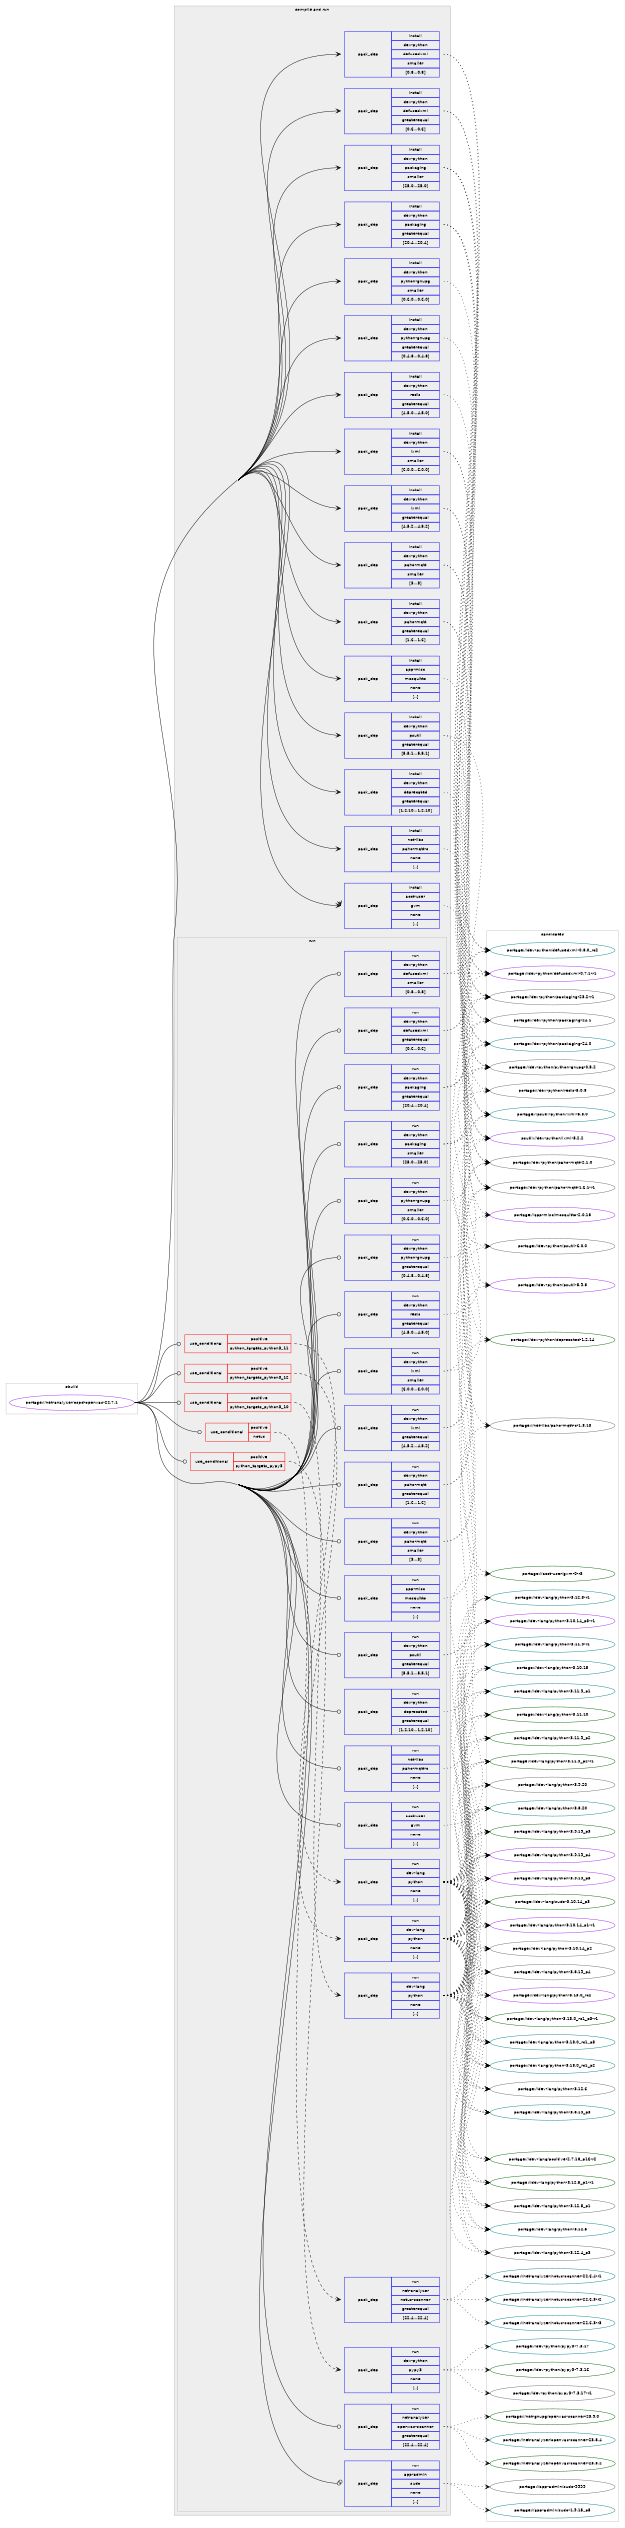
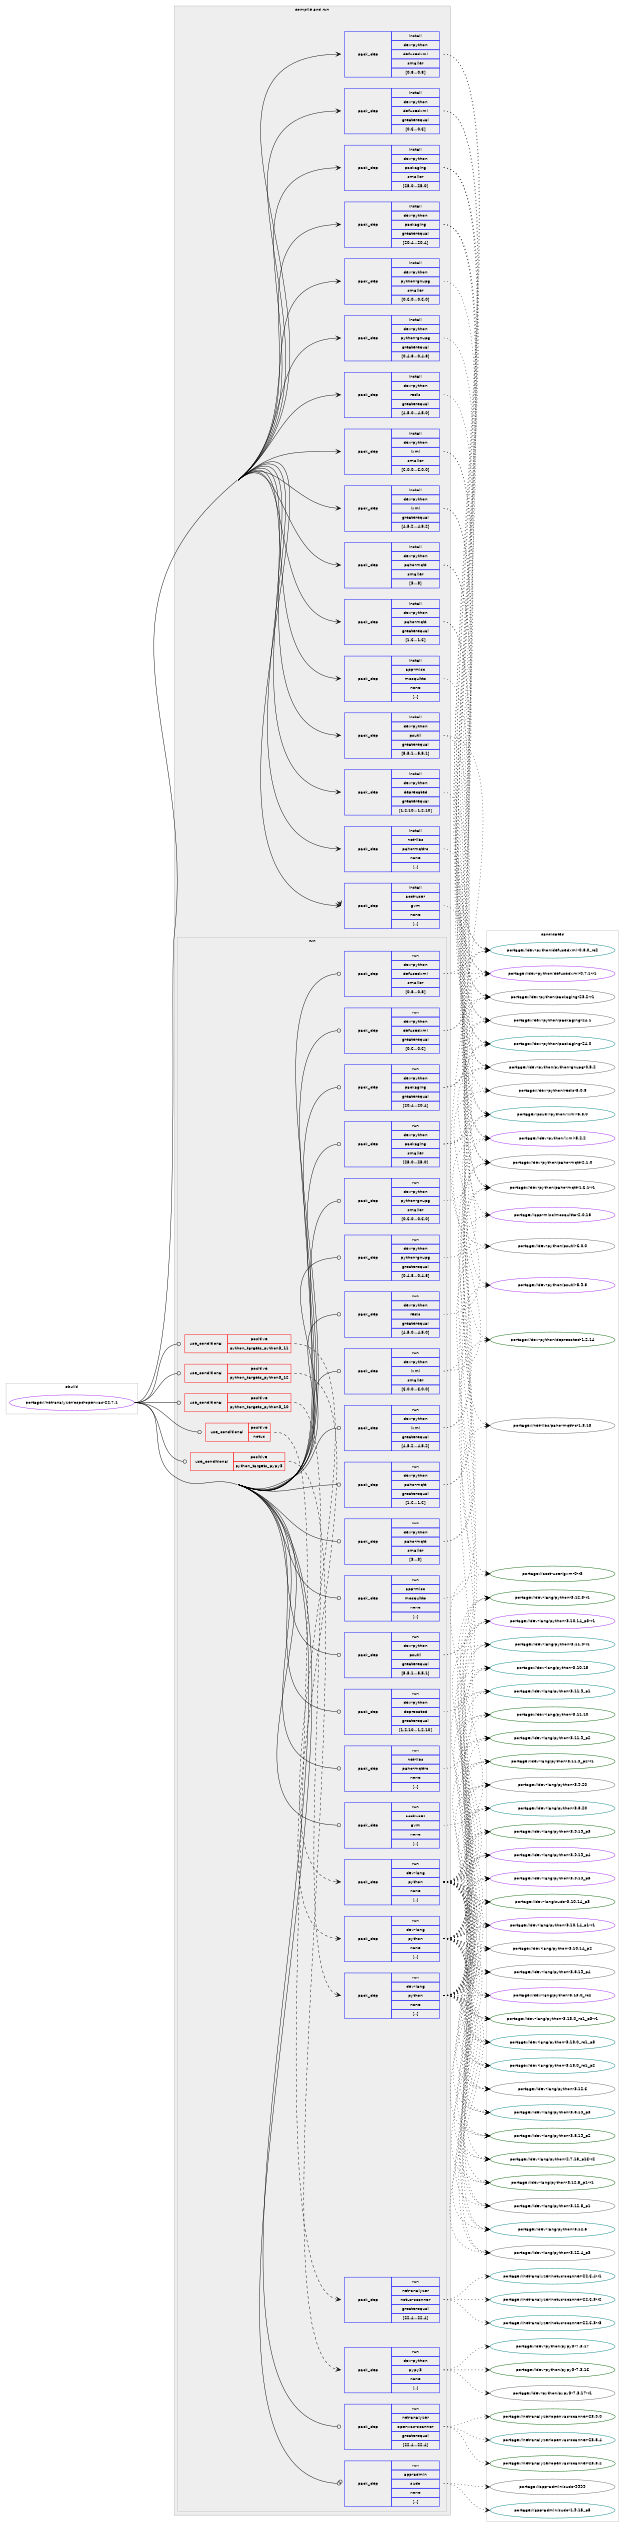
node "psutil://dev-python/lxml-5.2.2": label "psutil://dev-python/lxml-5.2.2" -> "portage://dev-python/lxml-5.2.2"
node "portage://dev-lang/python-3.12.3-r1": color teal -> darkgreen
node "portage://dev-lang/python-3.8.19_p2": added
node "portage://dev-lang/positive-2.7.18_p16-r2": label "portage://dev-lang/positive-2.7.18_p16-r2" -> "portage://dev-lang/python-2.7.18_p16-r2"
node "portage://net-gnupg/openvas-scanner-23.9.0": label "portage://net-gnupg/openvas-scanner-23.9.0" -> "portage://net-analyzer/openvas-scanner-23.9.0"
